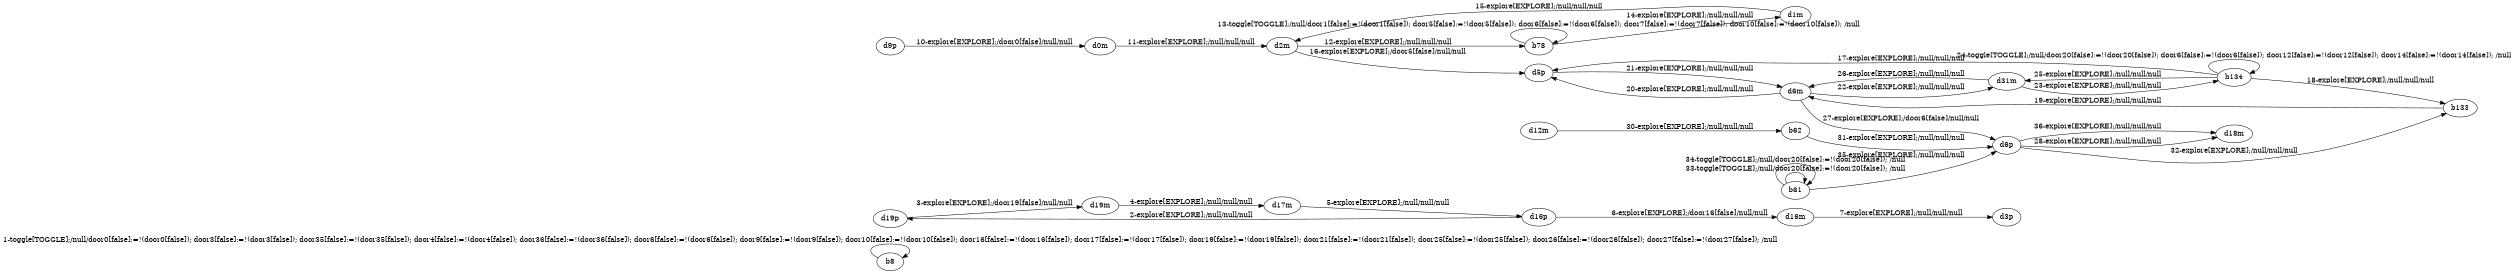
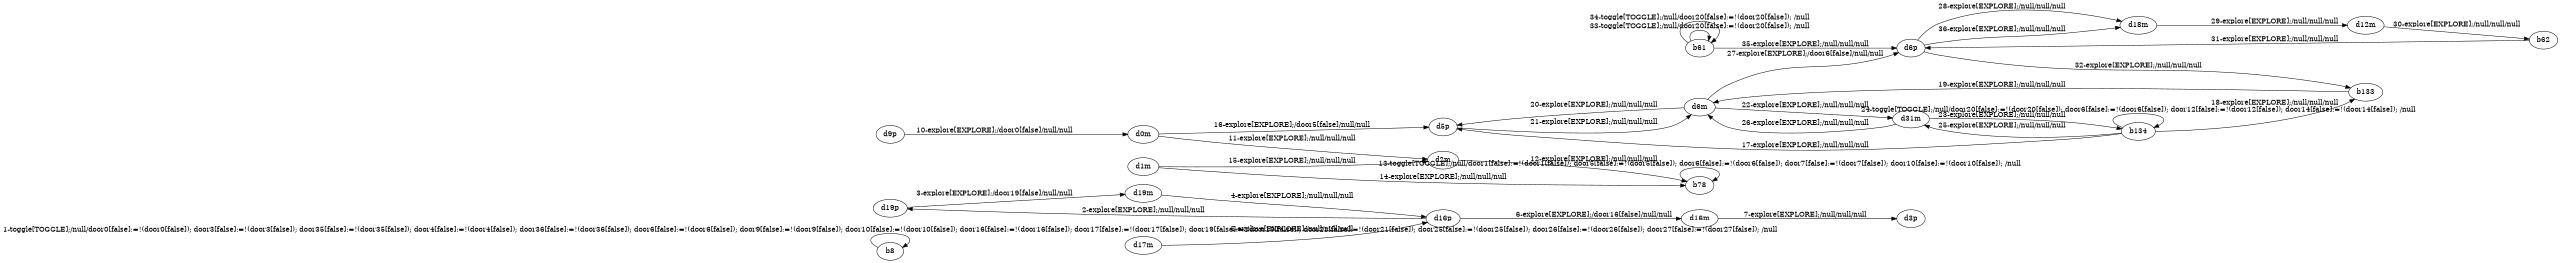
edge "d18m" -> "d12m": added, label "29-explore[EXPLORE];/null/null/null"
edge "b78" -> "d1m": reversed
edge "d2m" -> "d5p": now "d0m" -> "d5p"
edge "d19m" -> "d17m": now "d19m" -> "d16p"
